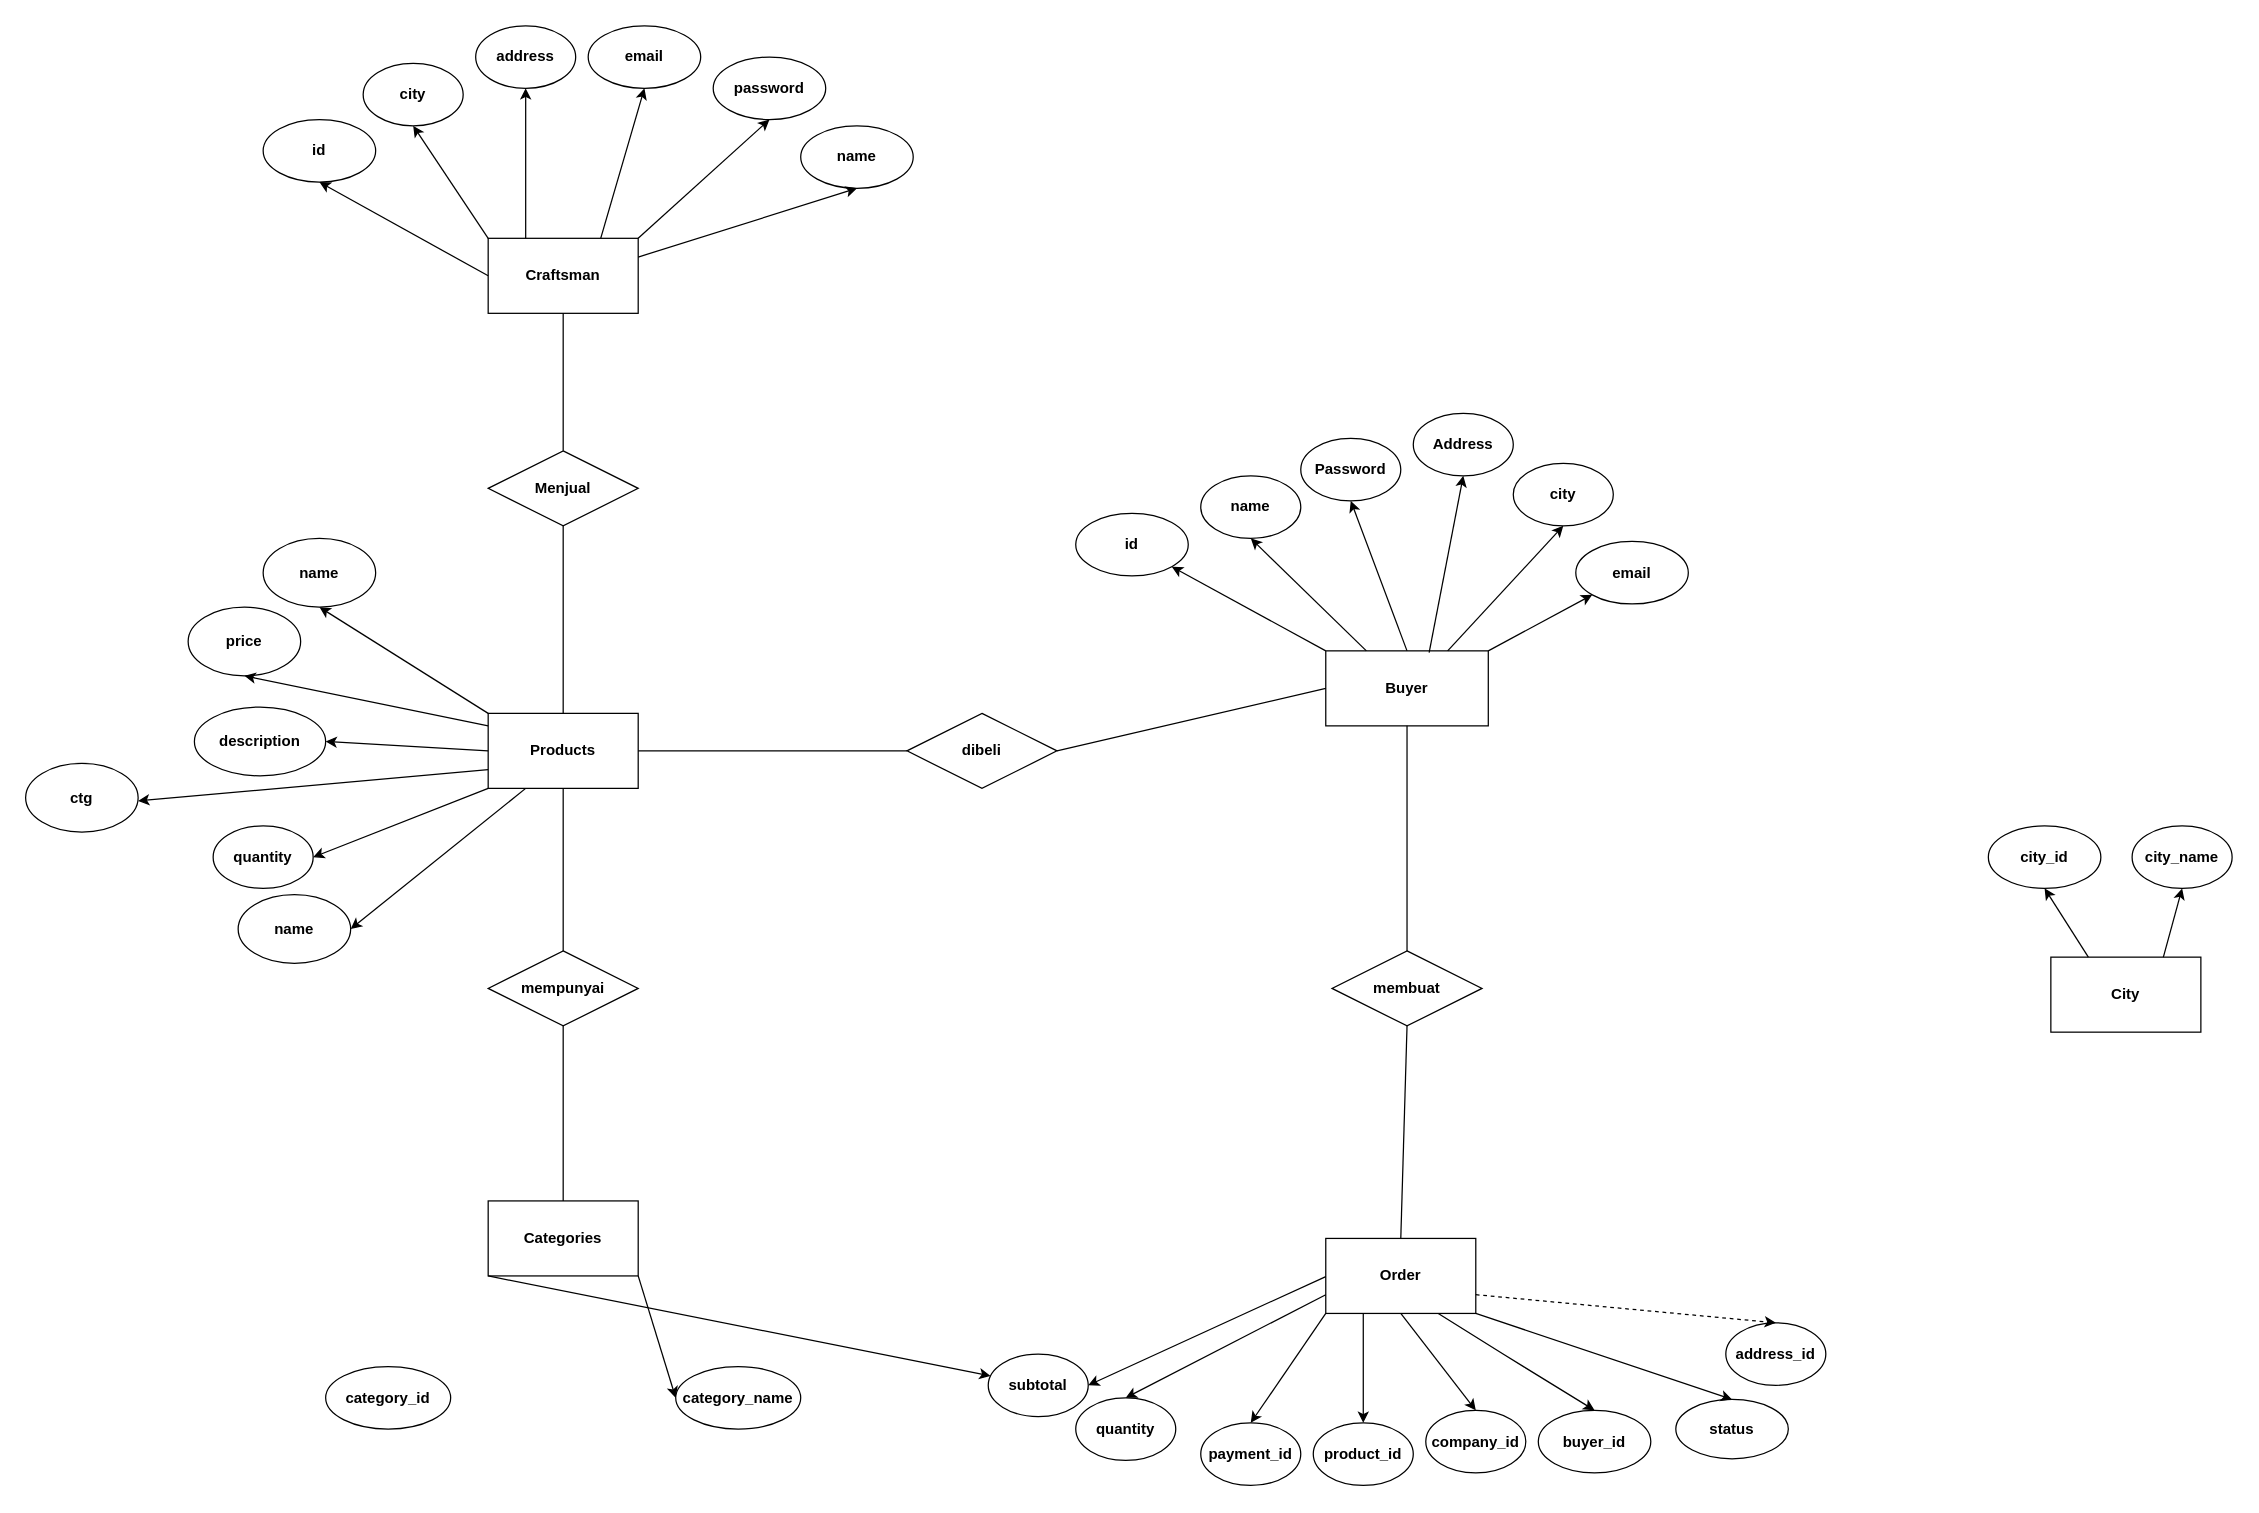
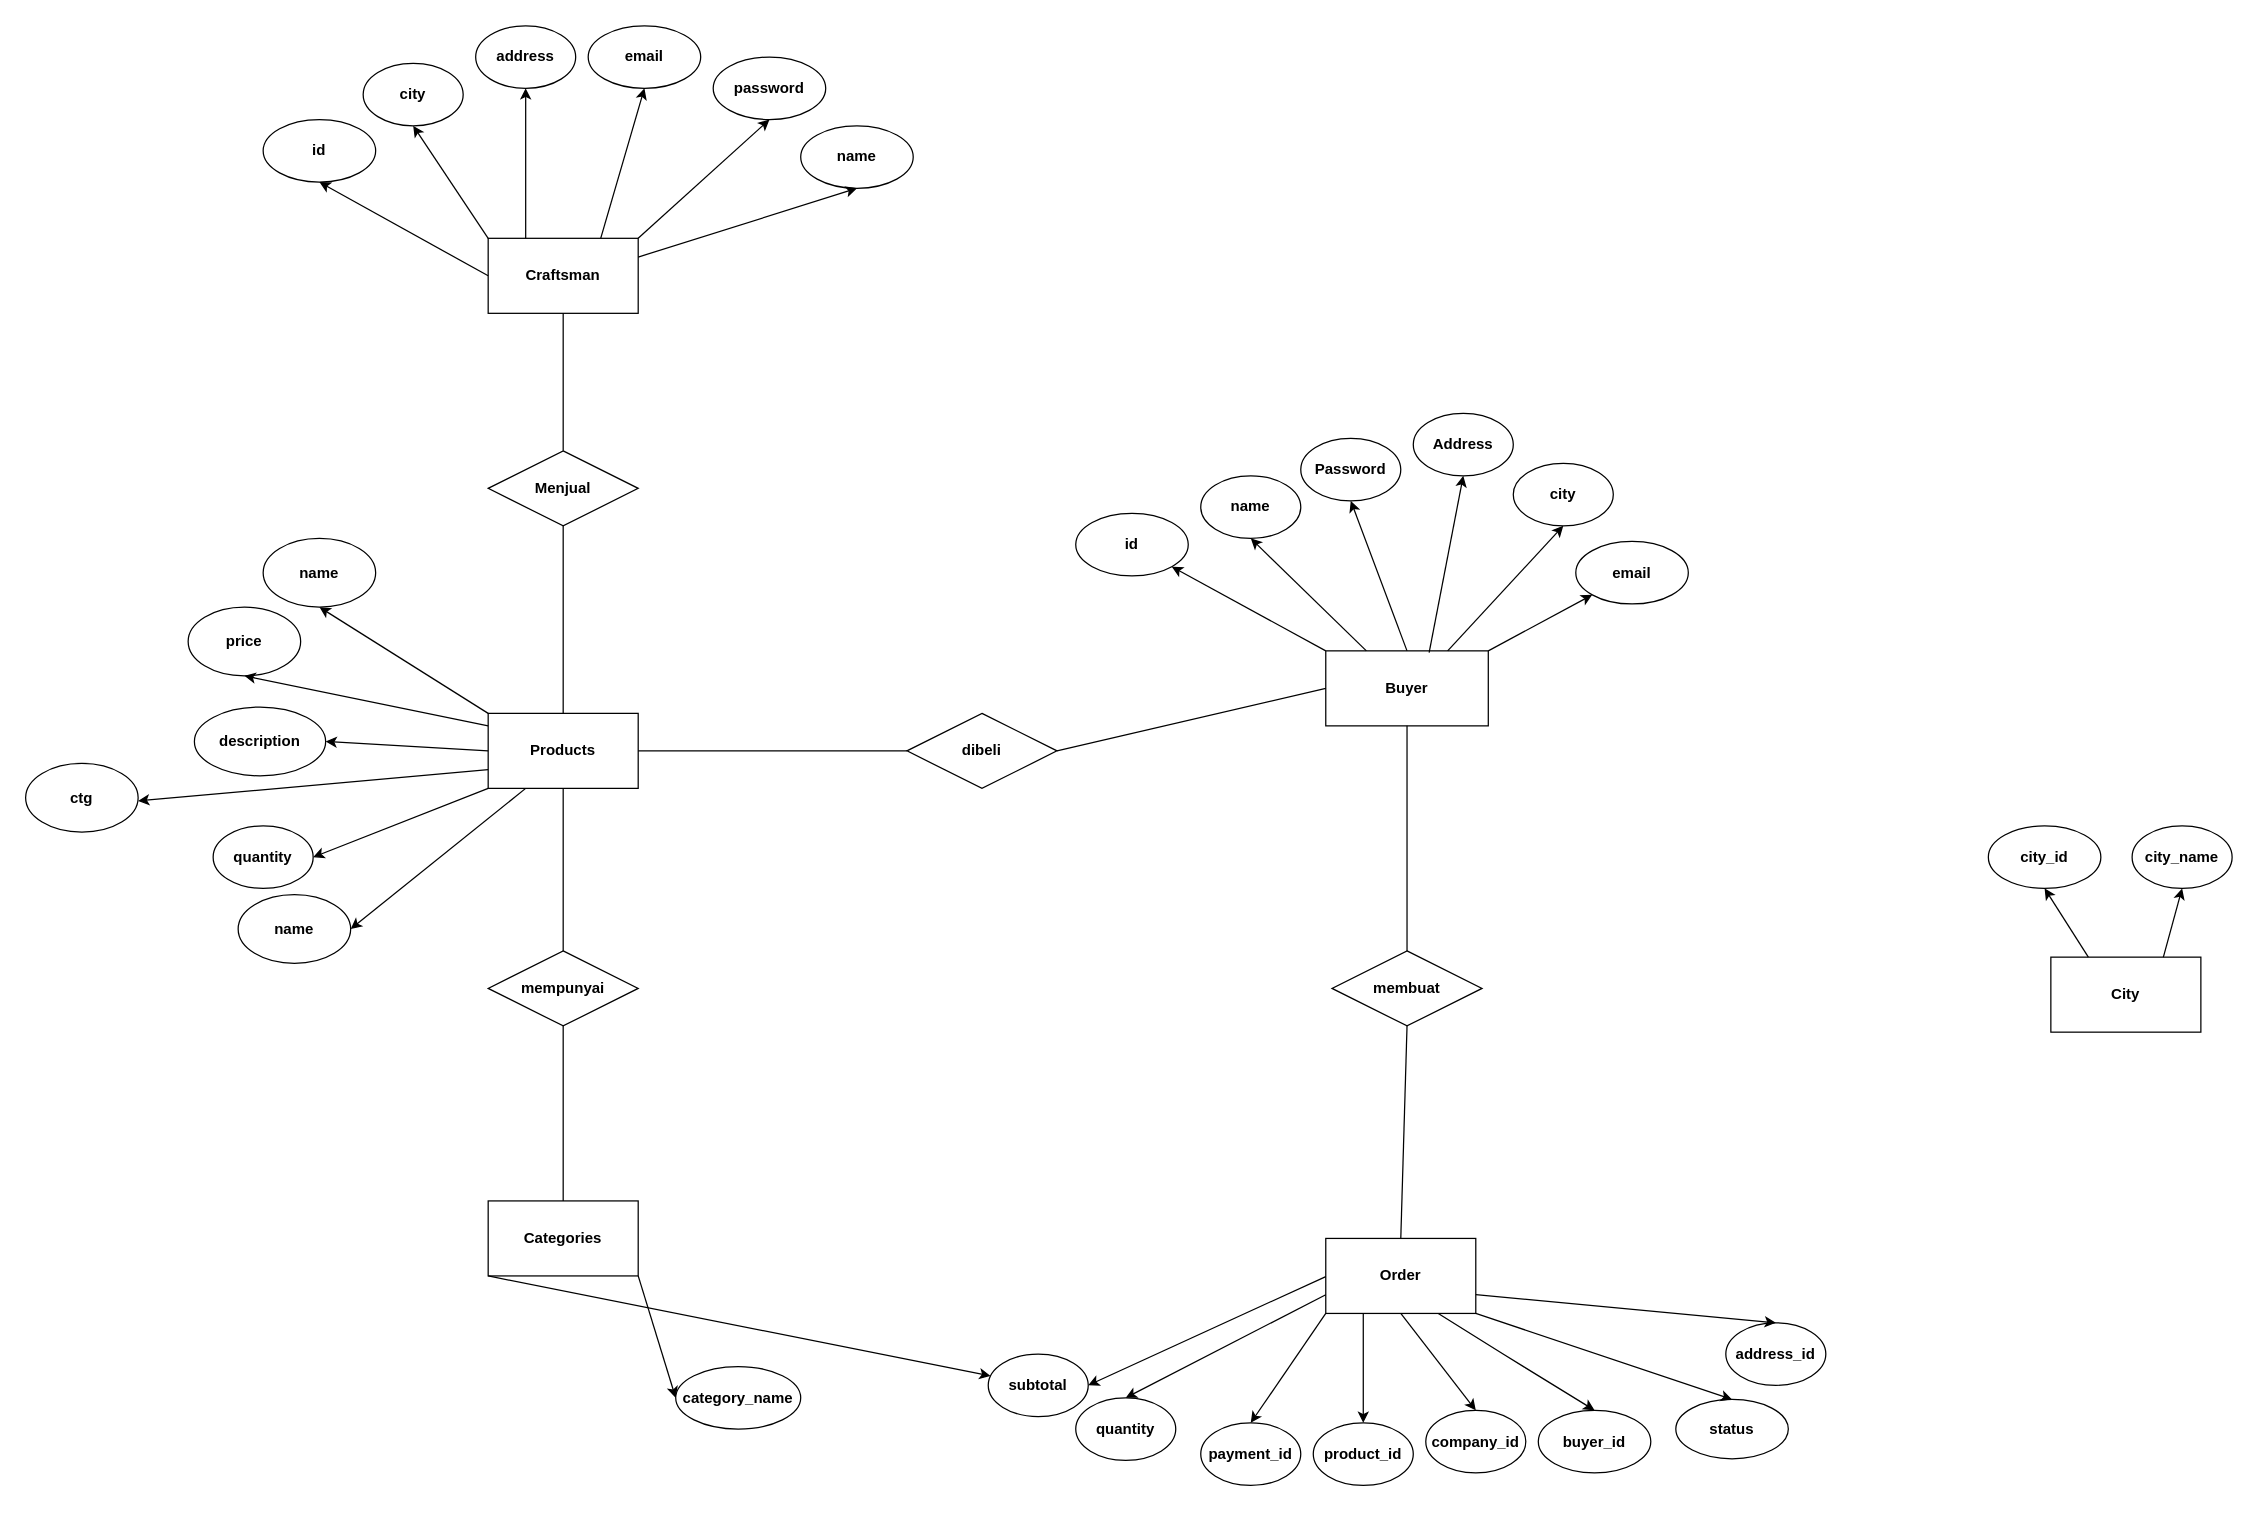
edge "Order" -> "address_id": style dashed -> solid
node "category_id": removed
